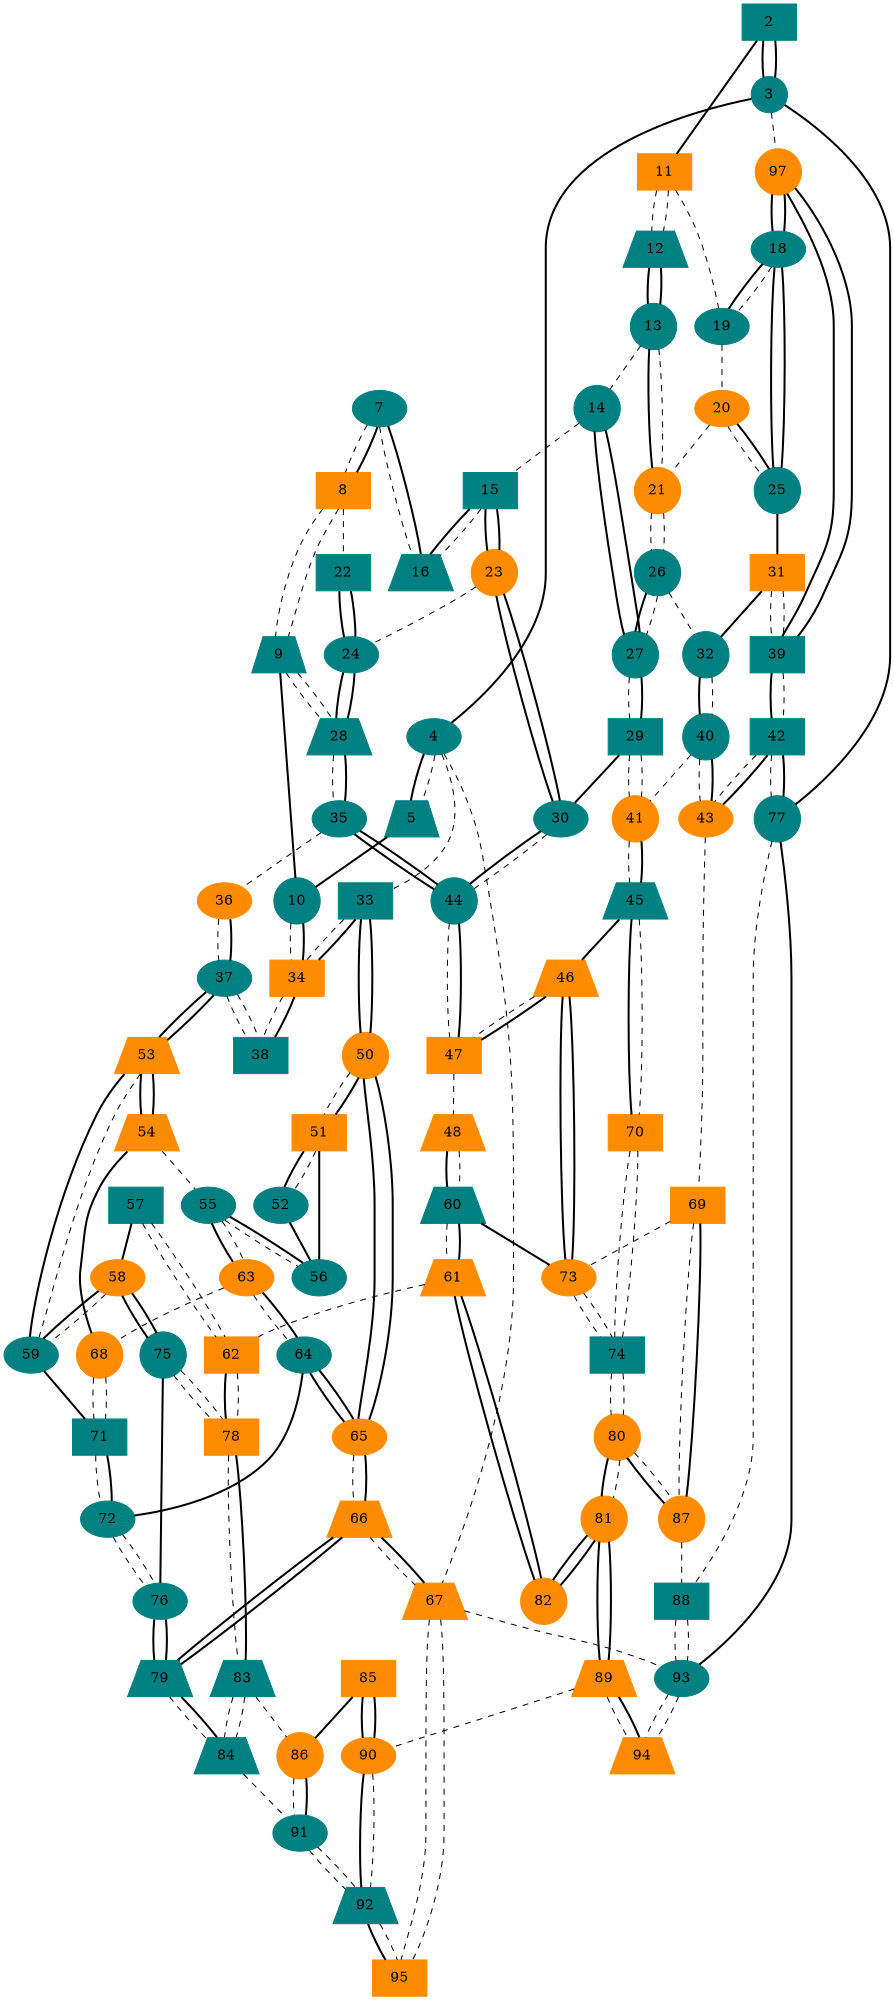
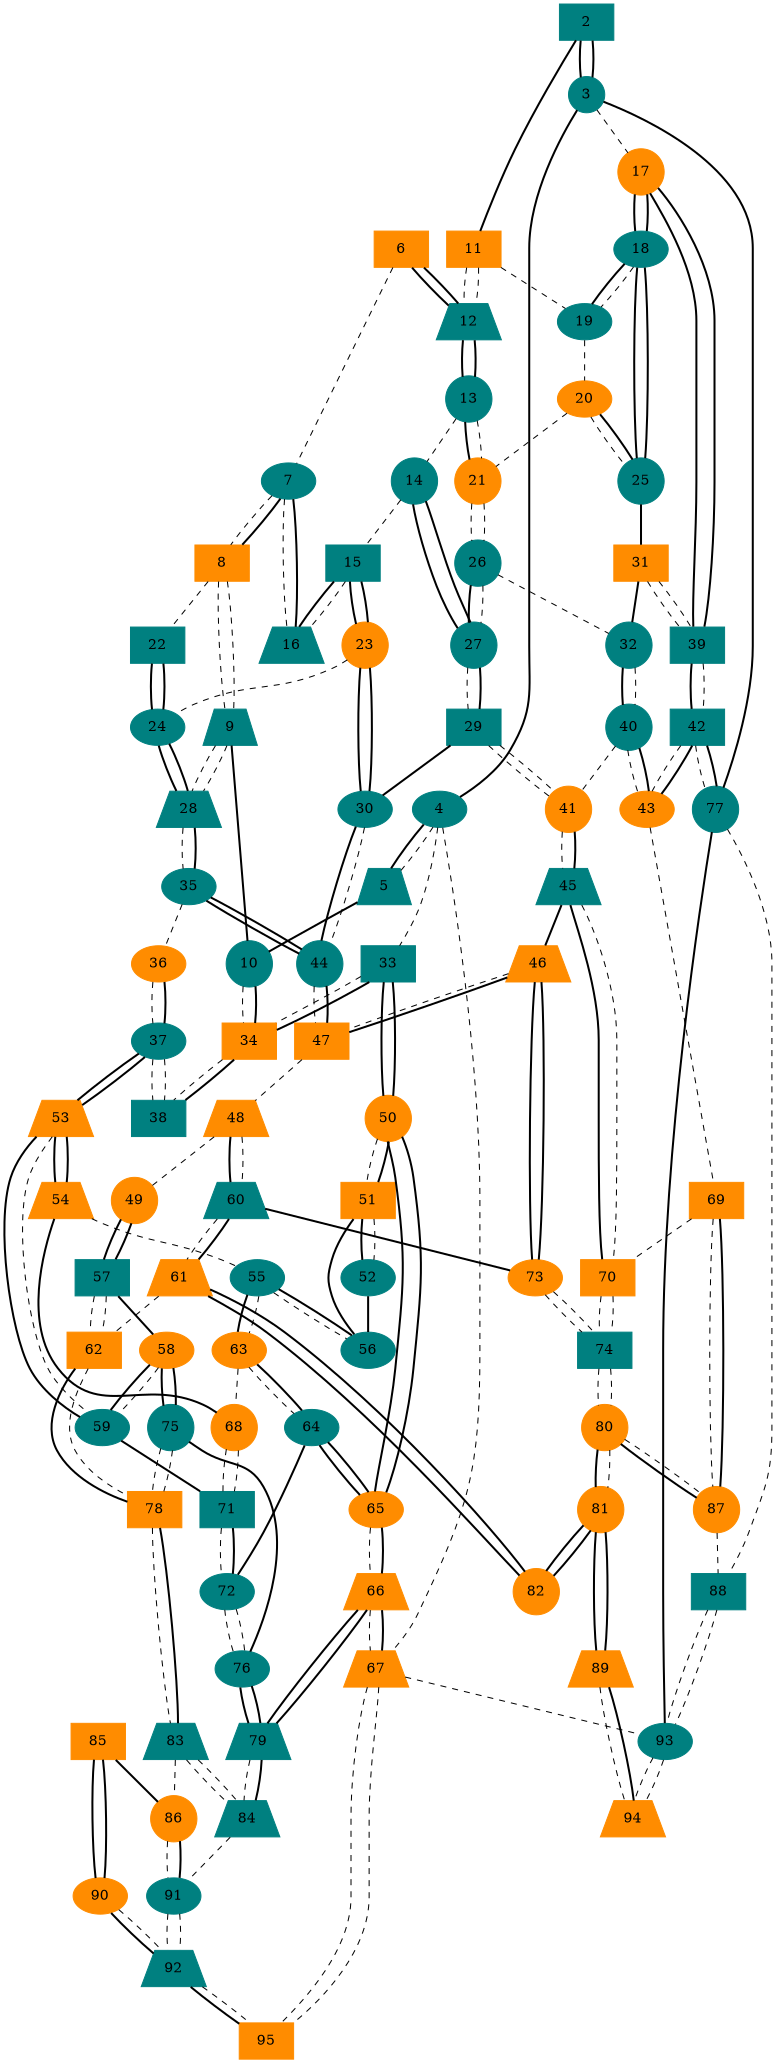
node "97": label "97" -> "17"
node "6": added
node "49": added
edge "69" -- "73": now "69" -- "70"
edge "89" -- "90": removed
